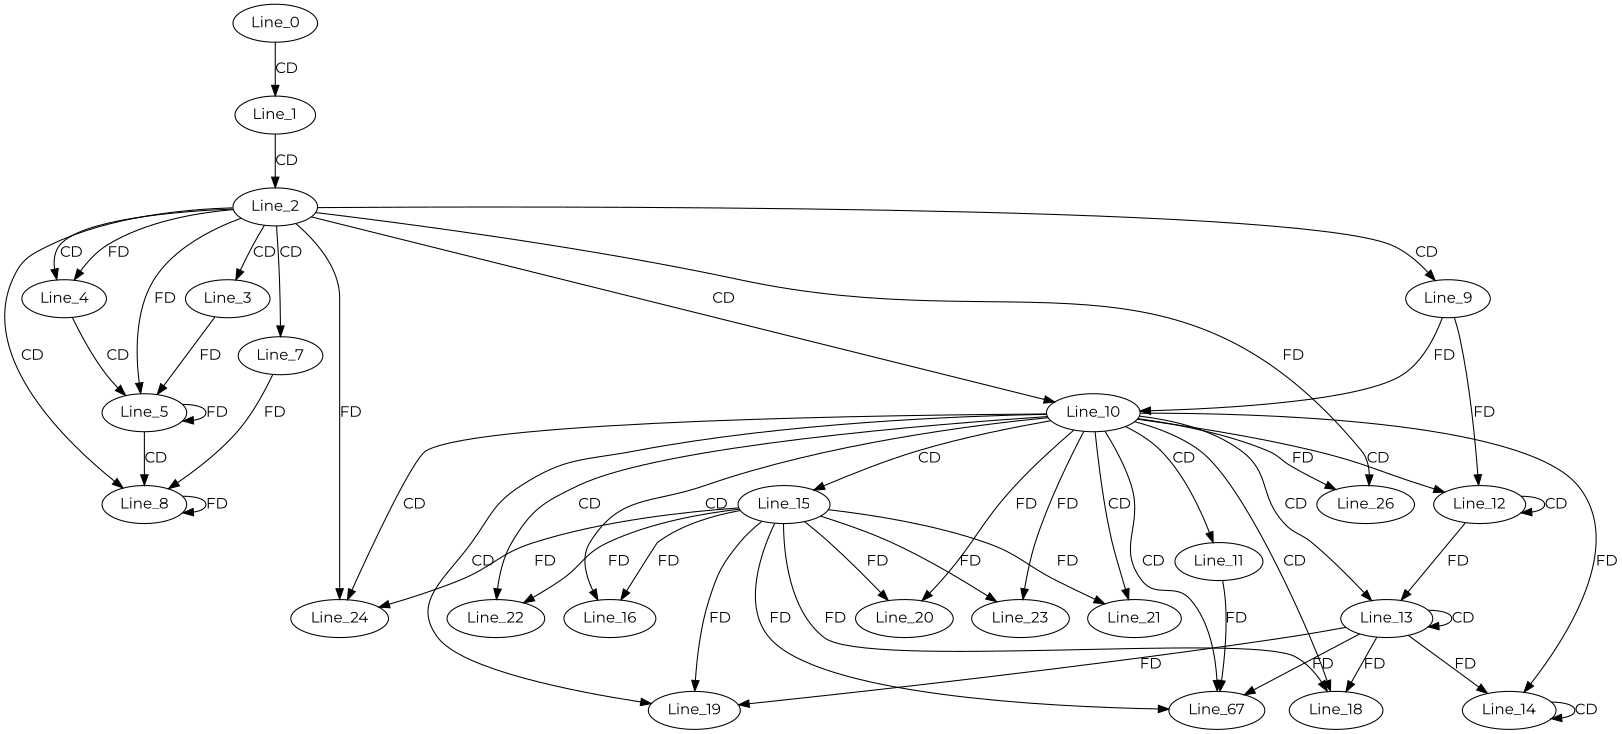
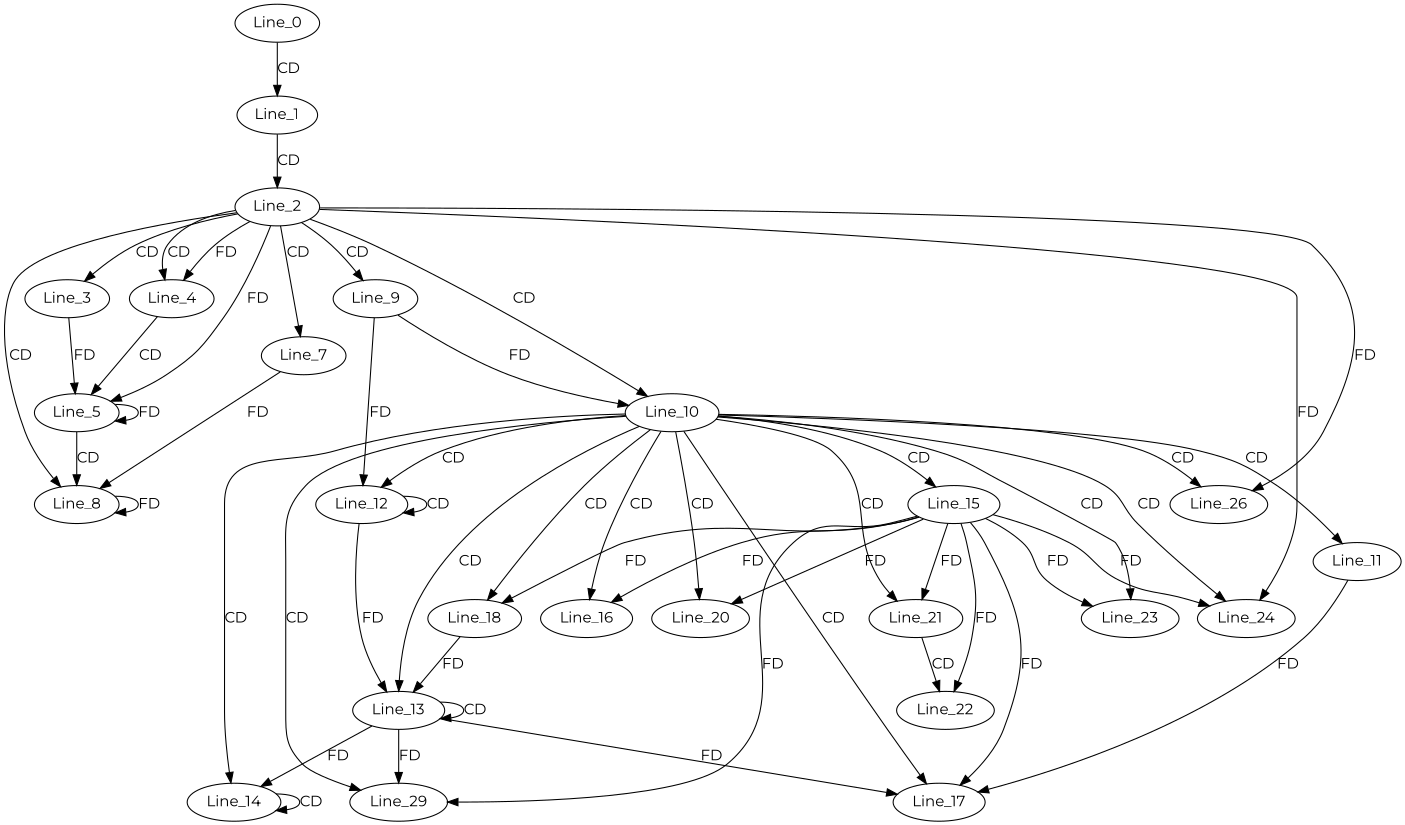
edge "Line_10" -> "Line_22": now "Line_21" -> "Line_22"
edge "Line_10" -> "Line_26": label "FD" -> "CD"
edge "Line_10" -> "Line_20": label "FD" -> "CD"
edge "Line_10" -> "Line_23": label "FD" -> "CD"
edge "Line_10" -> "Line_14": label "FD" -> "CD"
edge "Line_13" -> "Line_18": reversed
node "Line_19": label "Line_19" -> "Line_29"
node "Line_67": label "Line_67" -> "Line_17"
